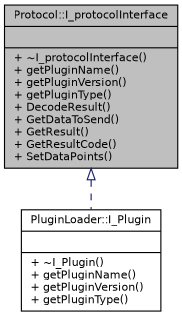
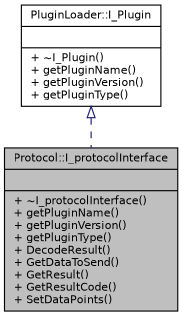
edge "PluginLoader::I_Plugin" -> "Protocol::I_protocolInterface": reversed
